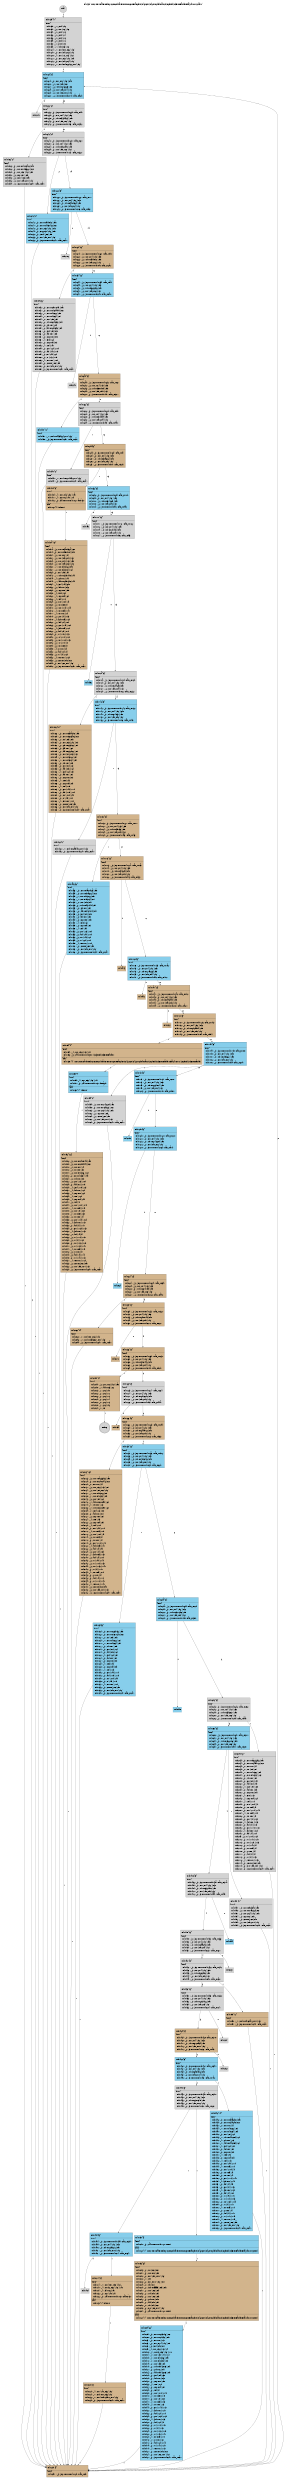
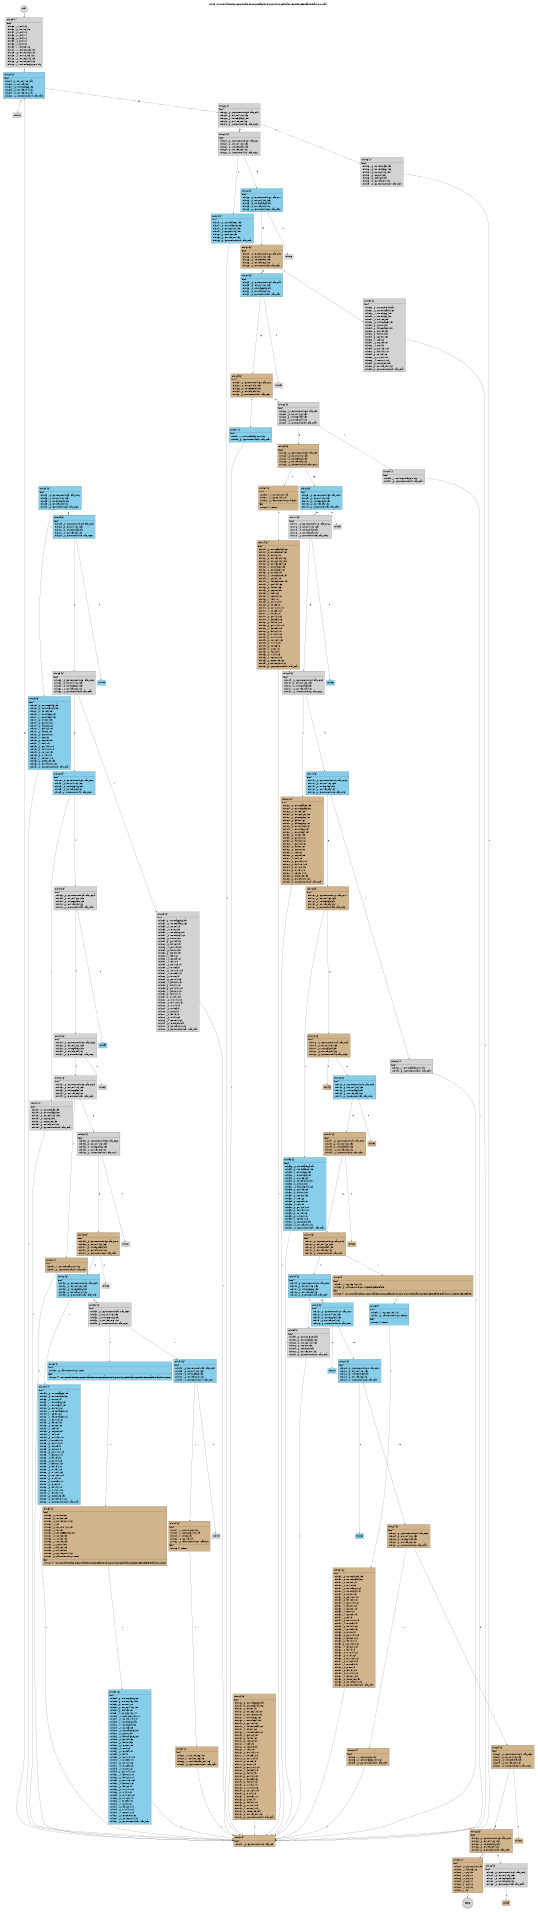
node "0x401888 [25]": removed
